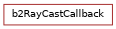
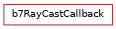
node "b2RayCastCallback": label "b2RayCastCallback" -> "b7RayCastCallback"
